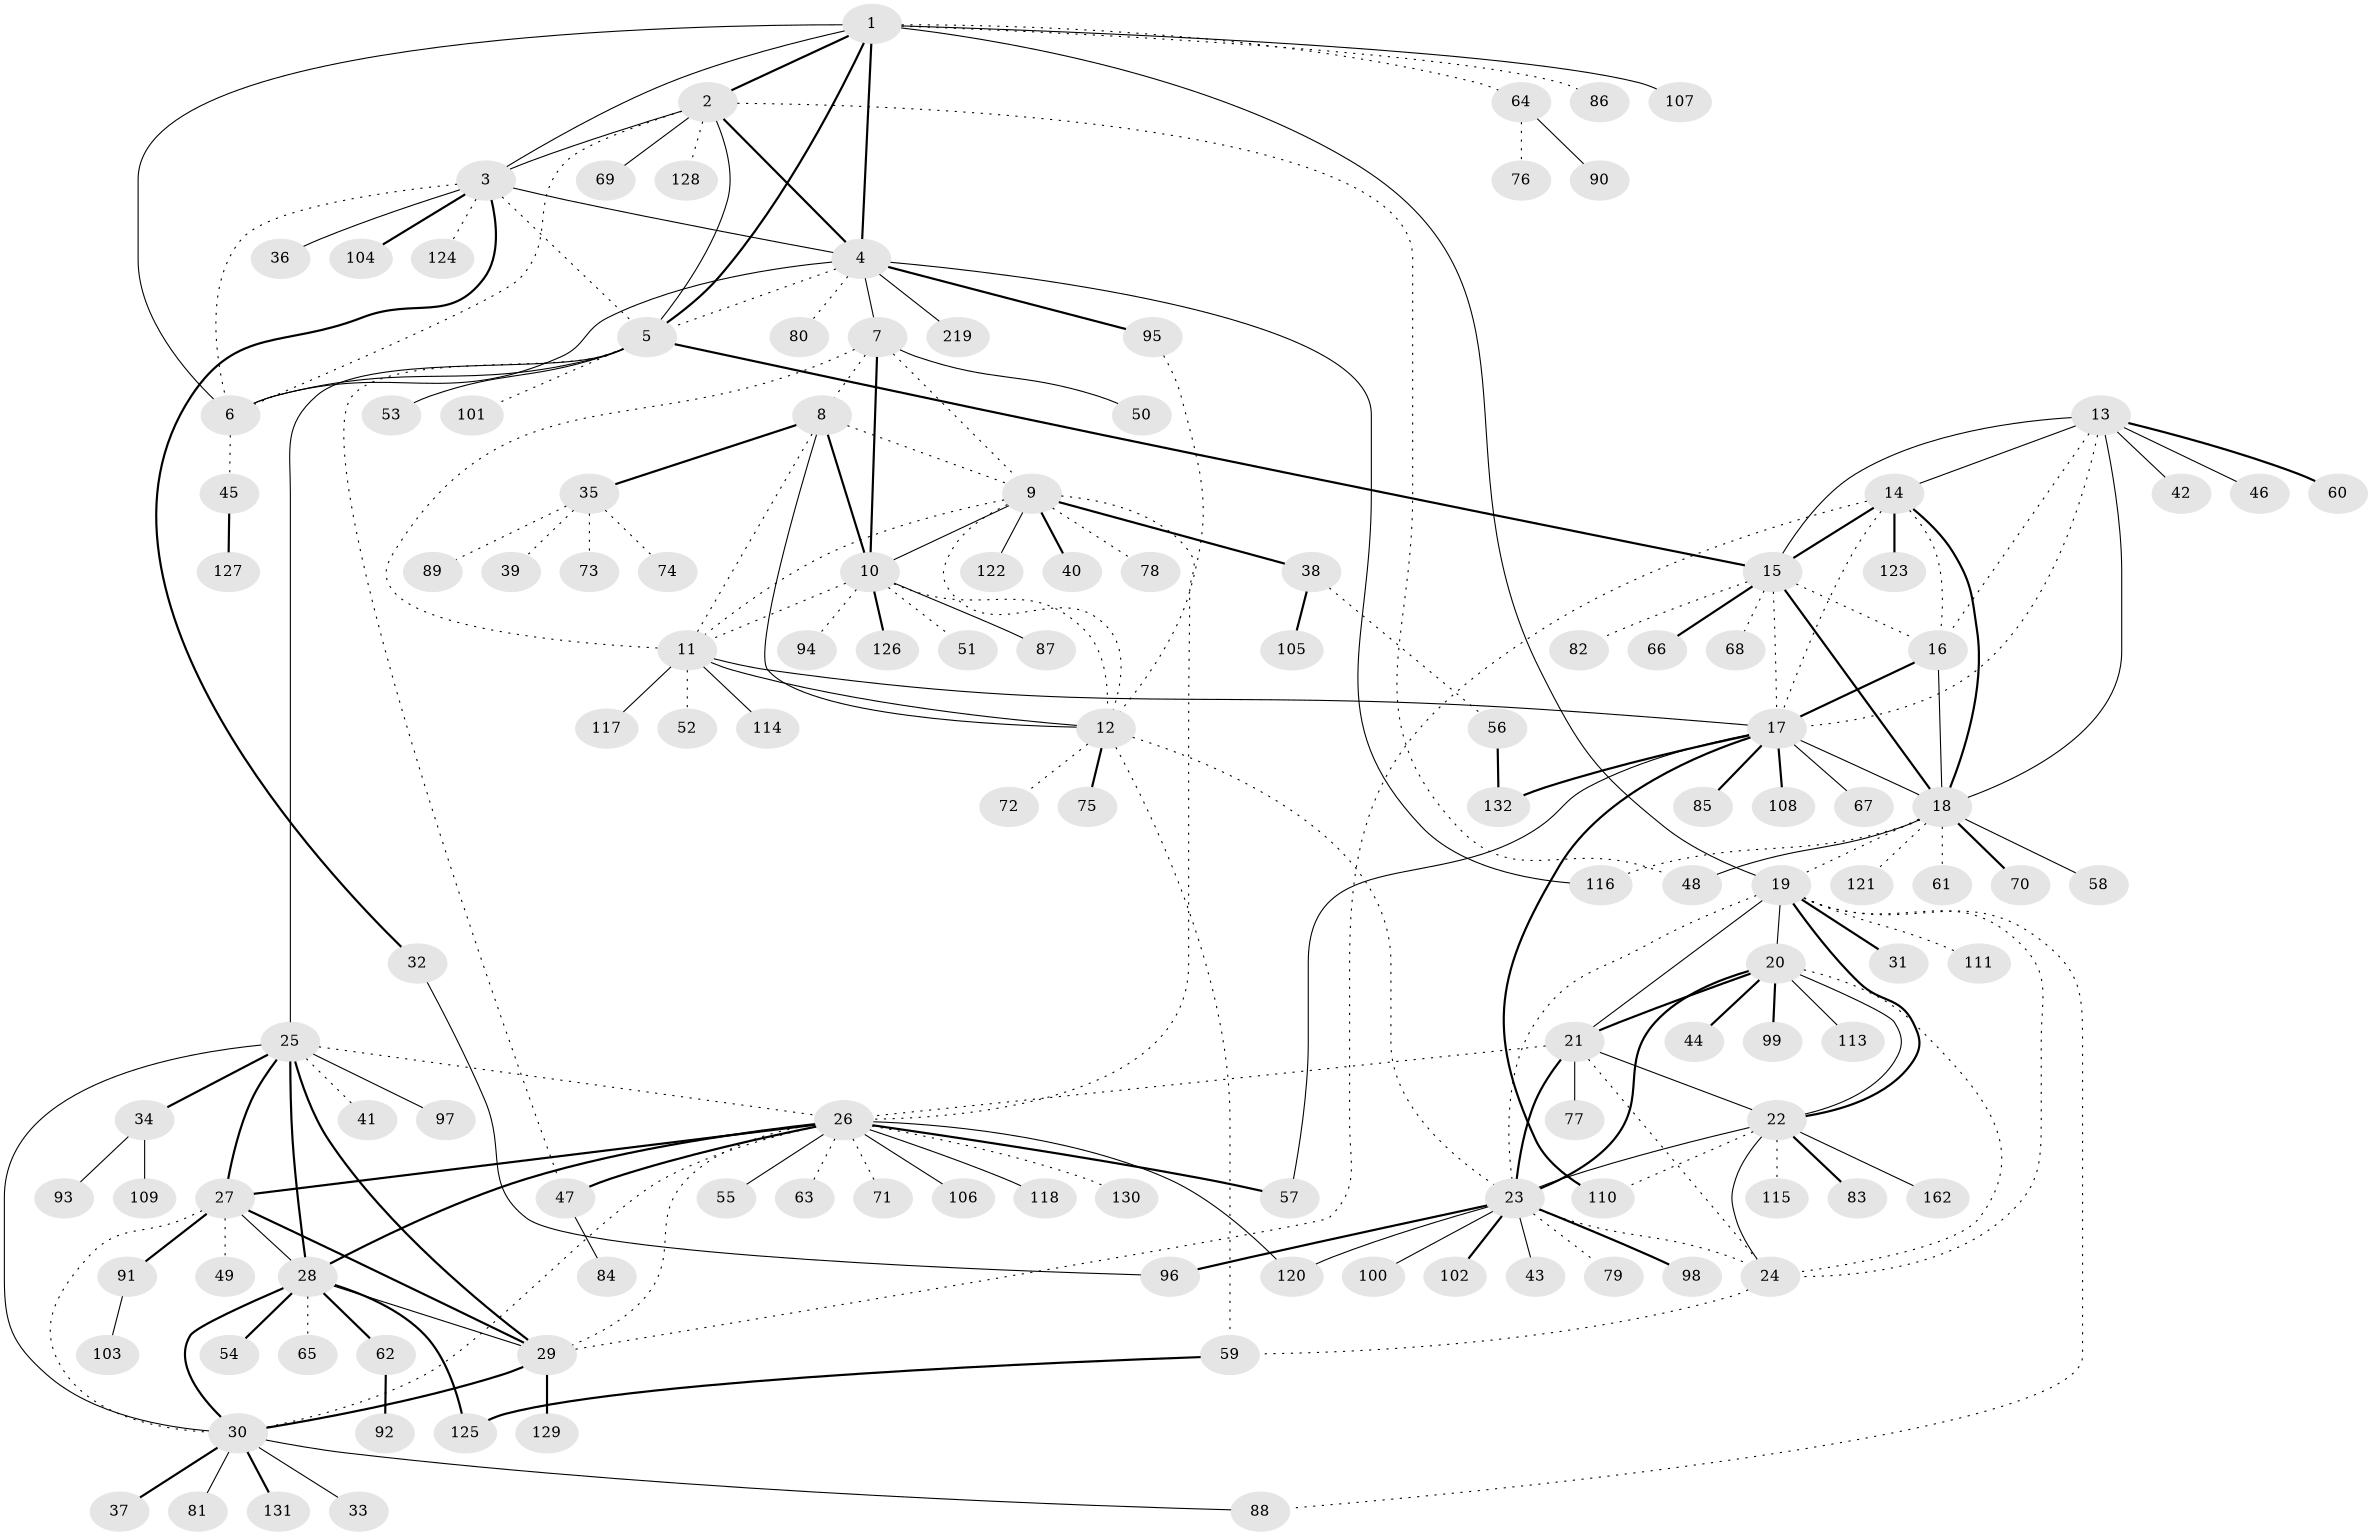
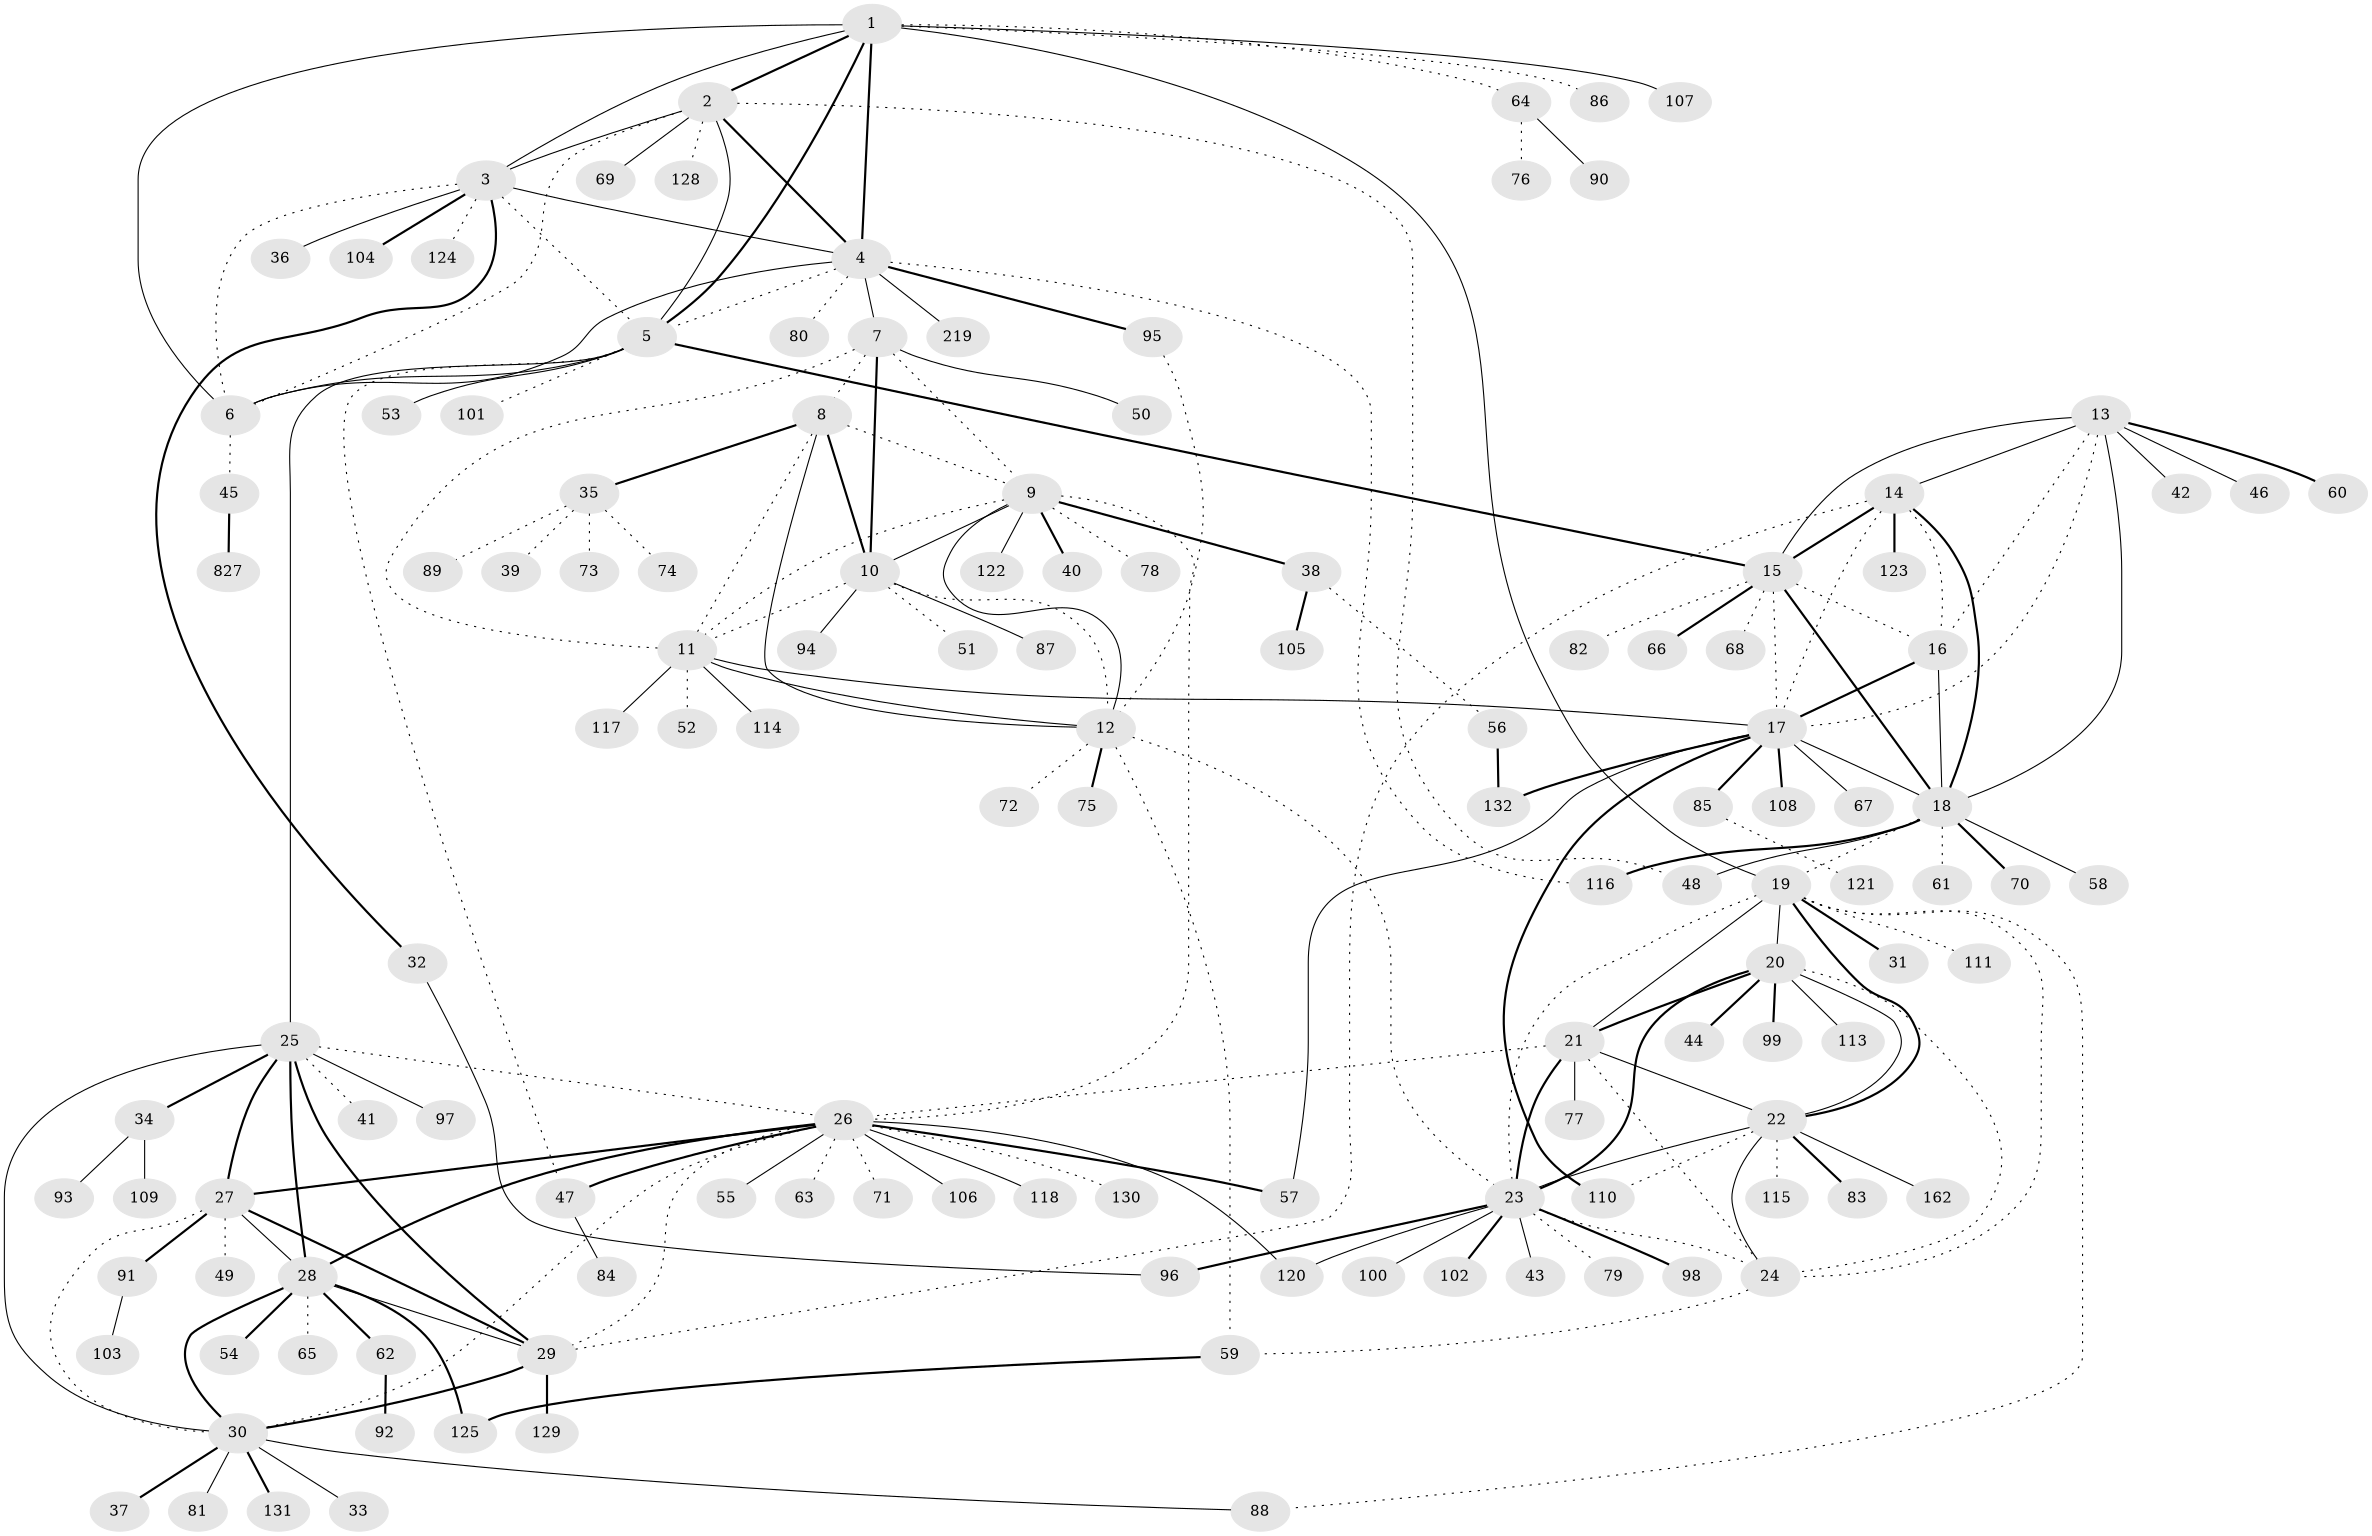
edge "4" -- "116": style solid -> dotted
node "127": label "127" -> "827"
edge "10" -- "94": style dotted -> solid
edge "9" -- "12": style dotted -> solid
node "126": removed
edge "18" -- "121": now "85" -- "121"
edge "18" -- "116": style dotted -> bold
